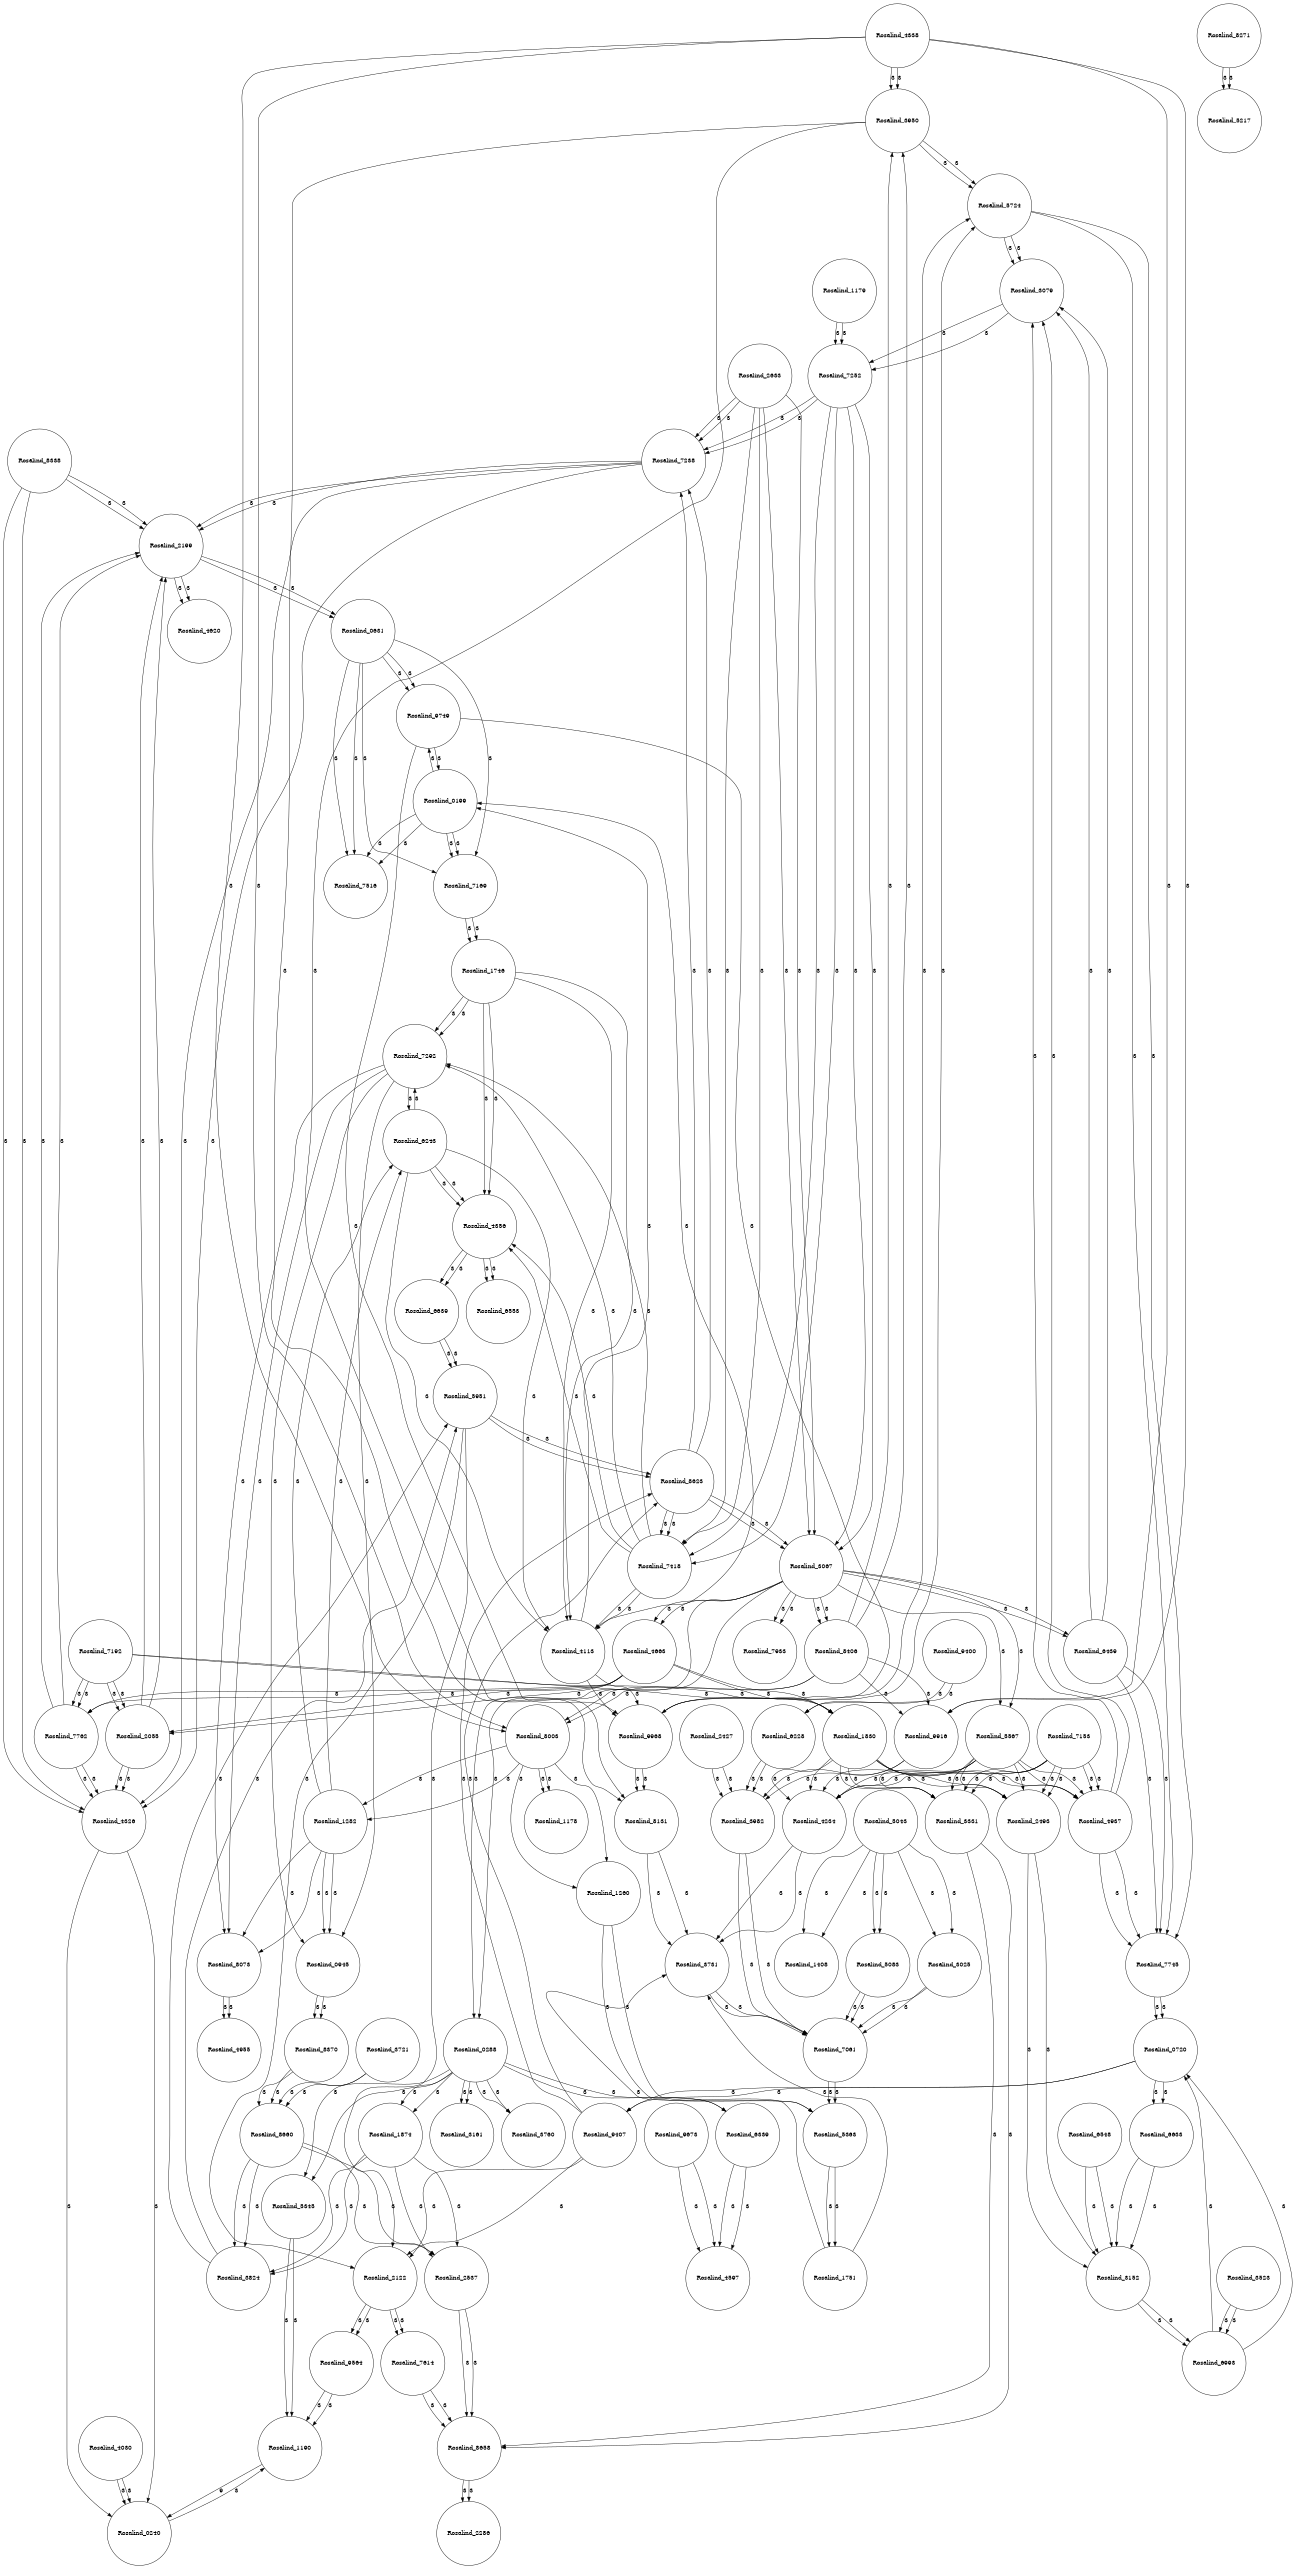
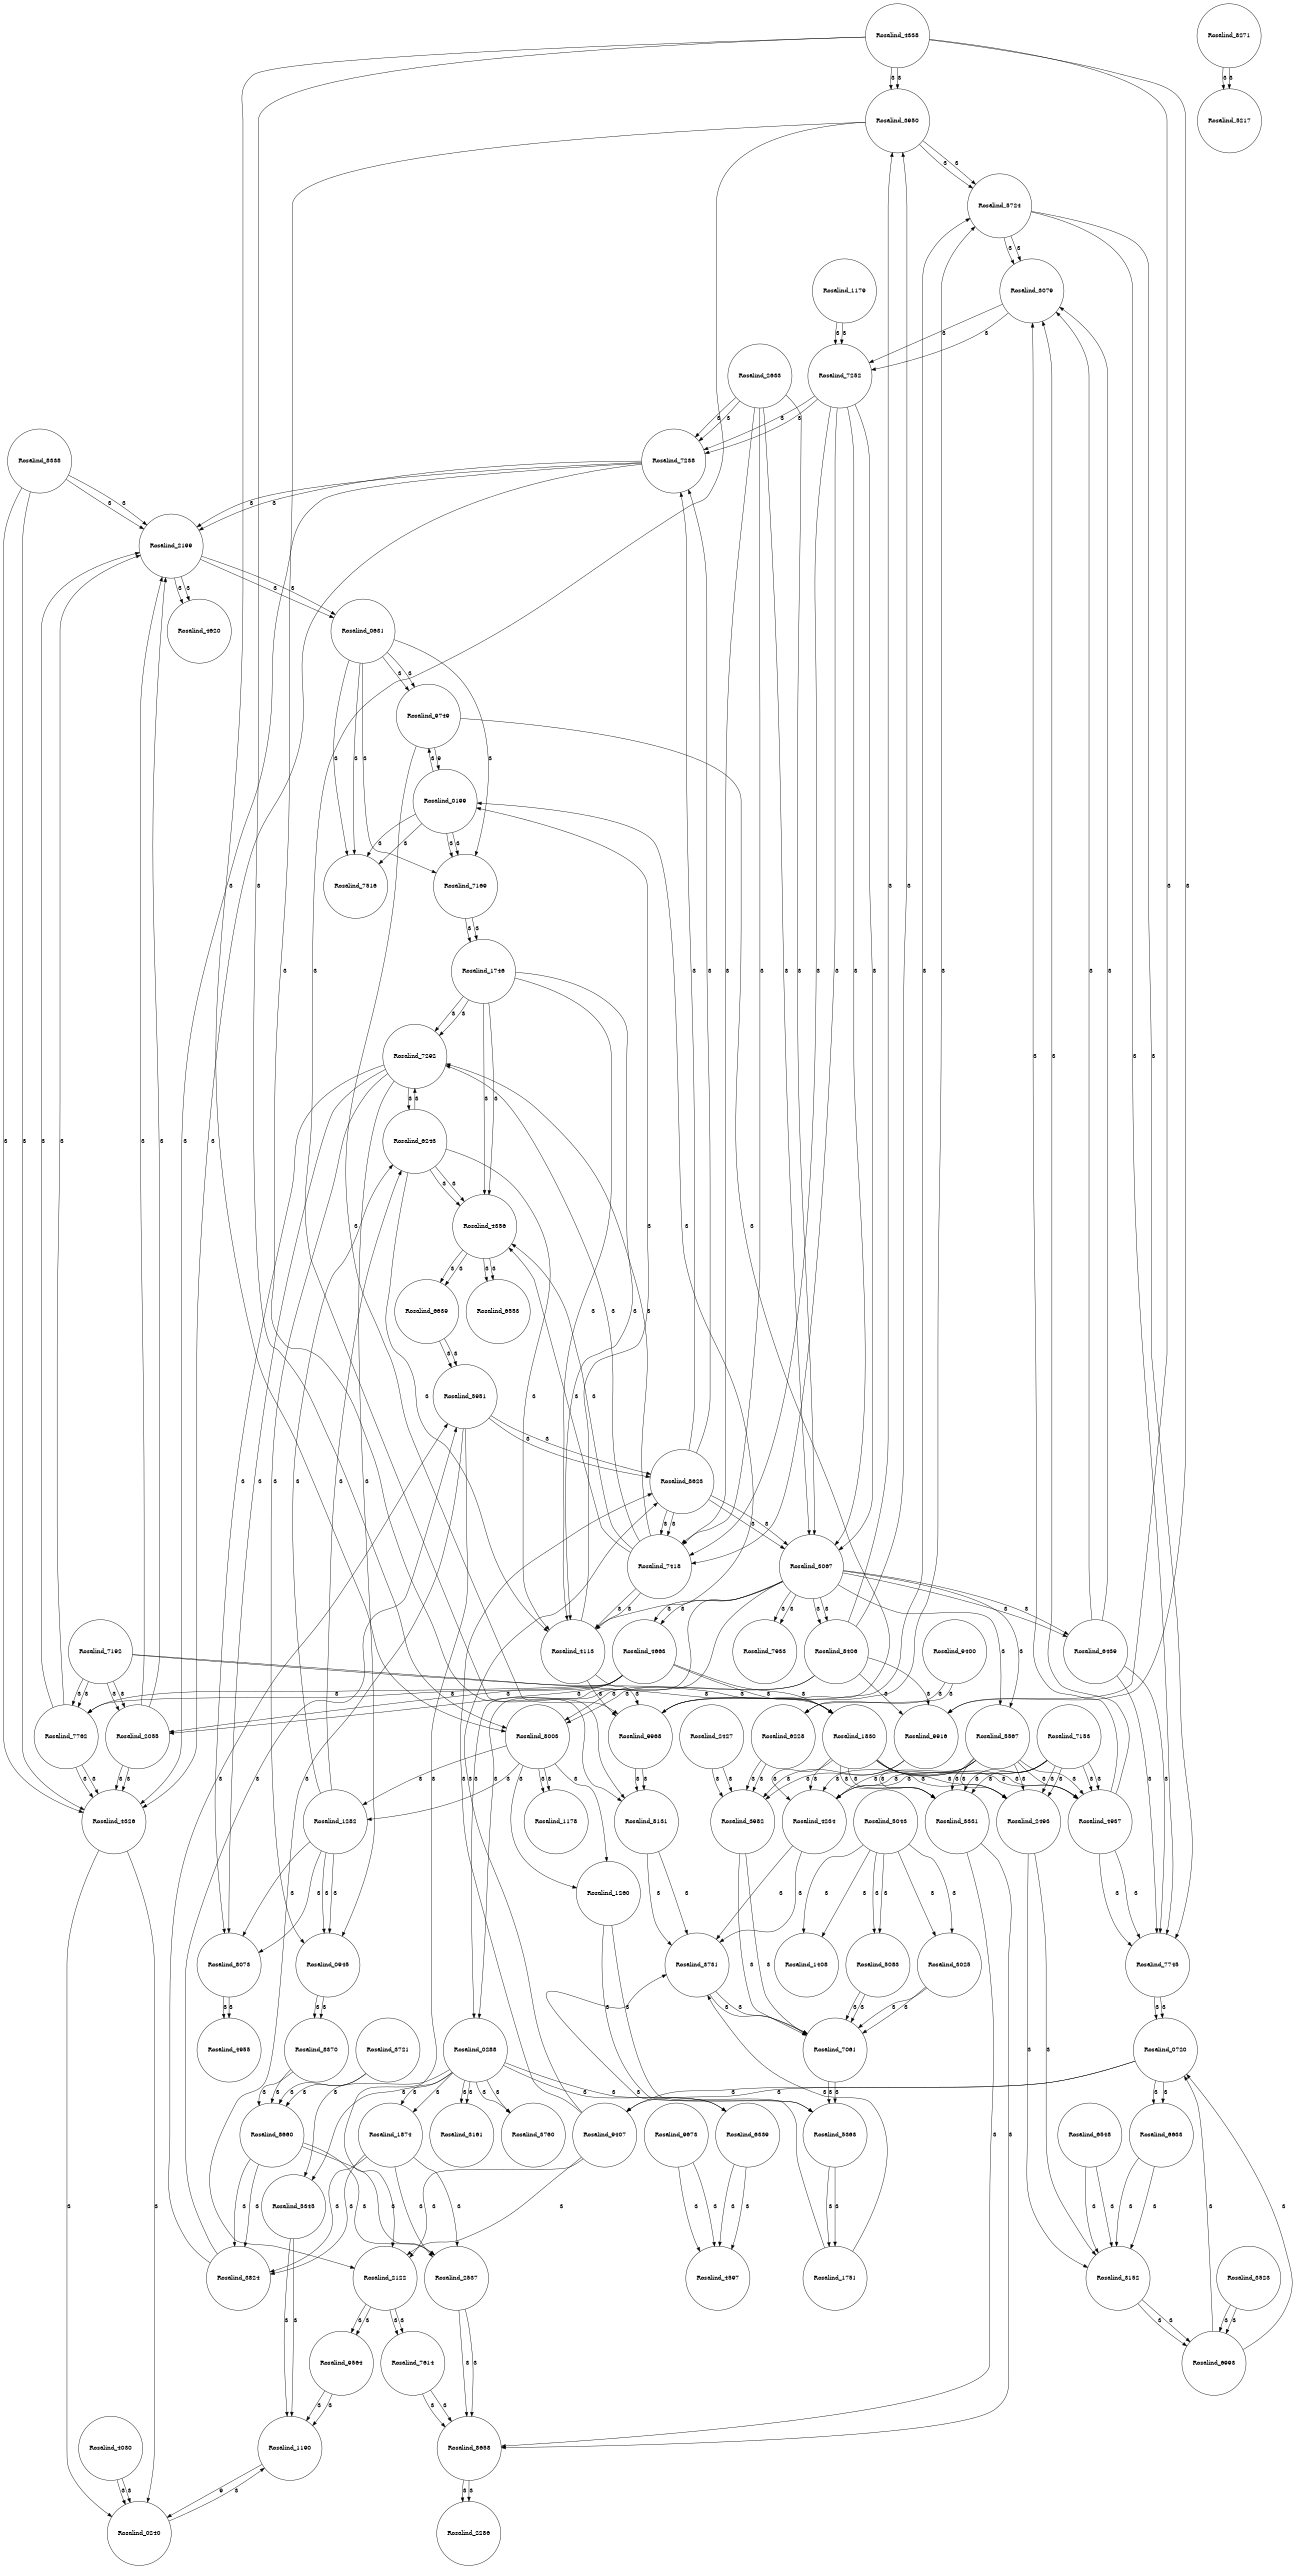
edge "Rosalind_9749" -> "Rosalind_0199": label "3" -> "9"
